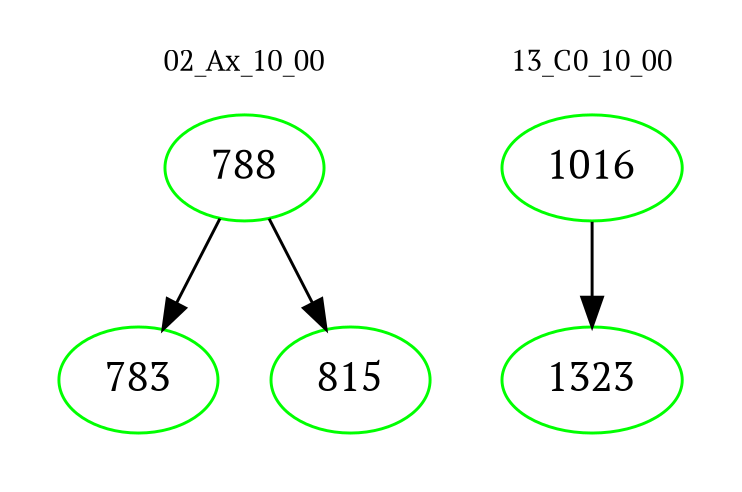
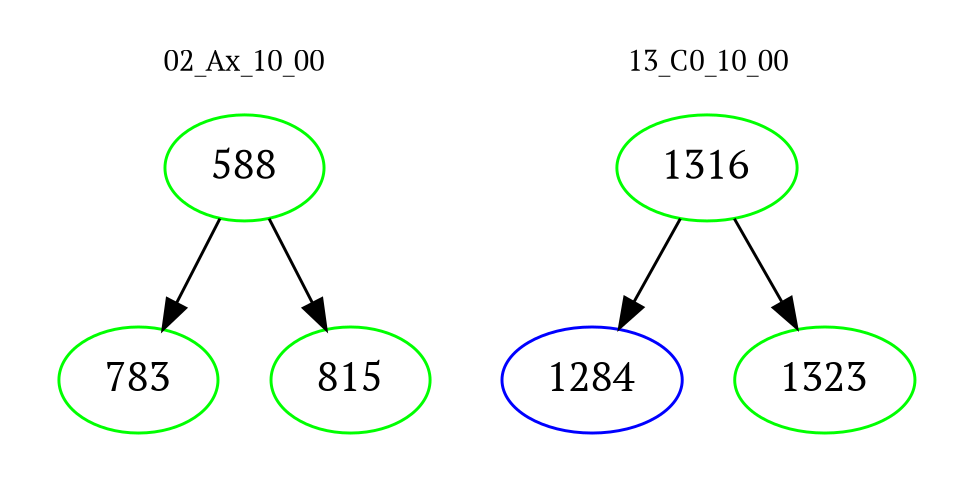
node "788": label "788" -> "588"
node "1016": label "1016" -> "1316"
node "1284": added
